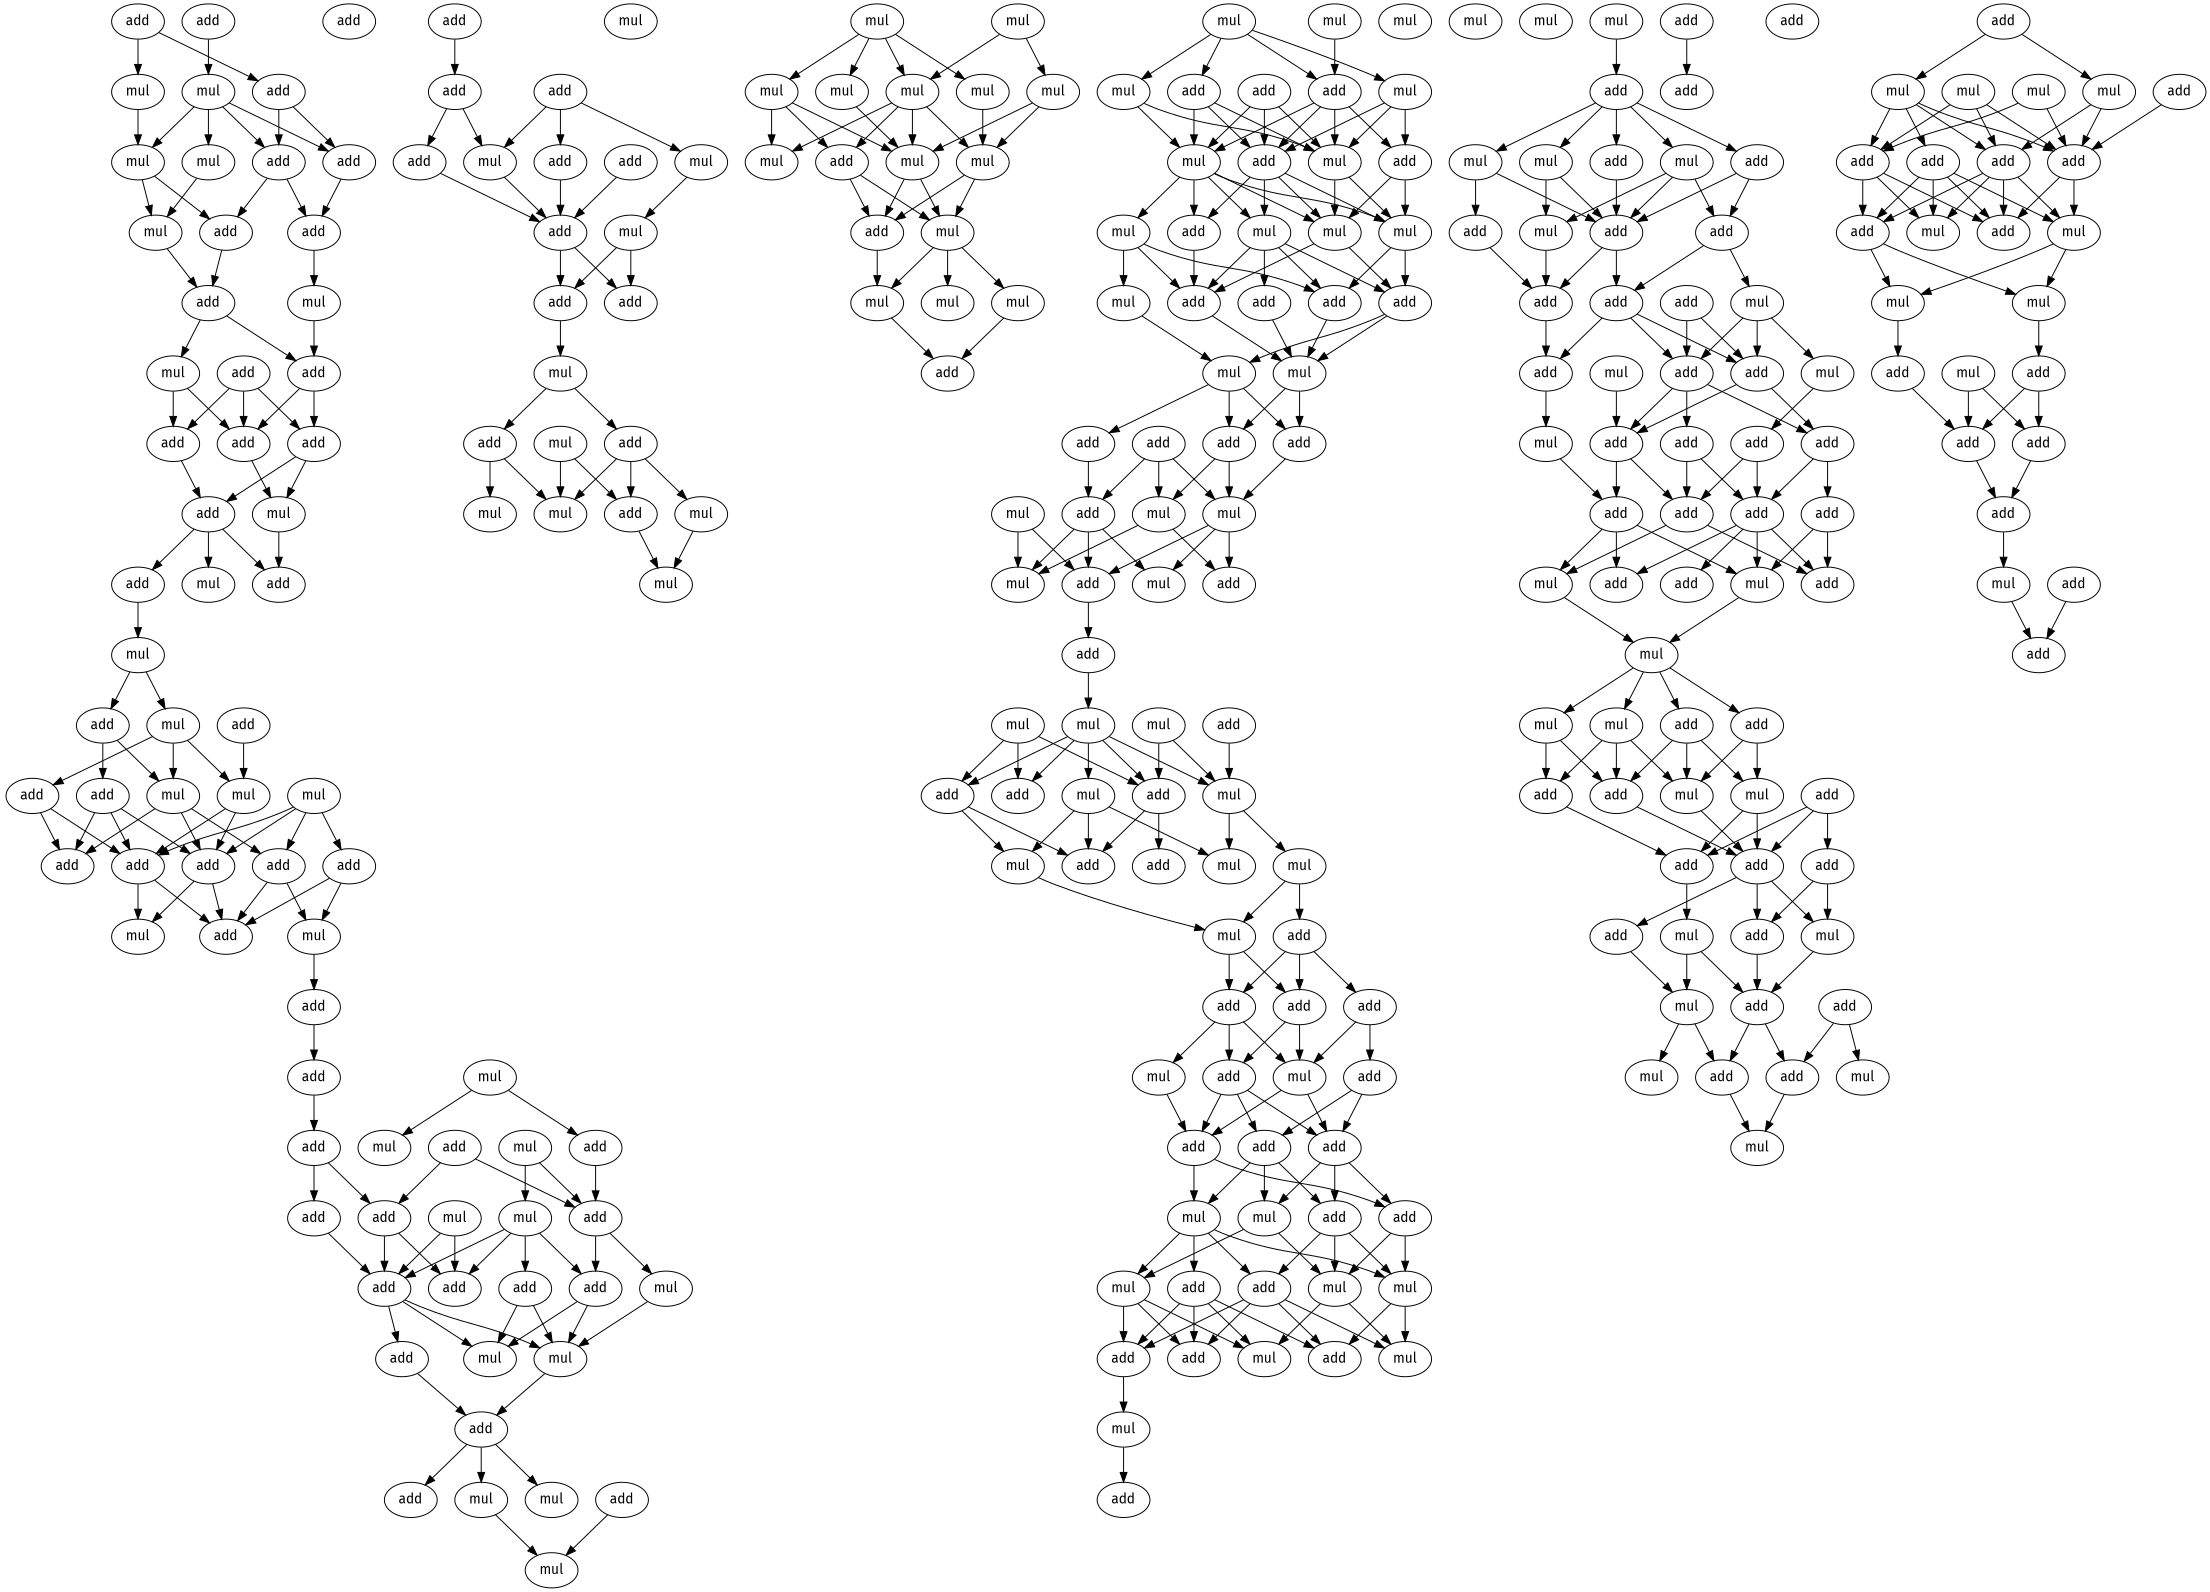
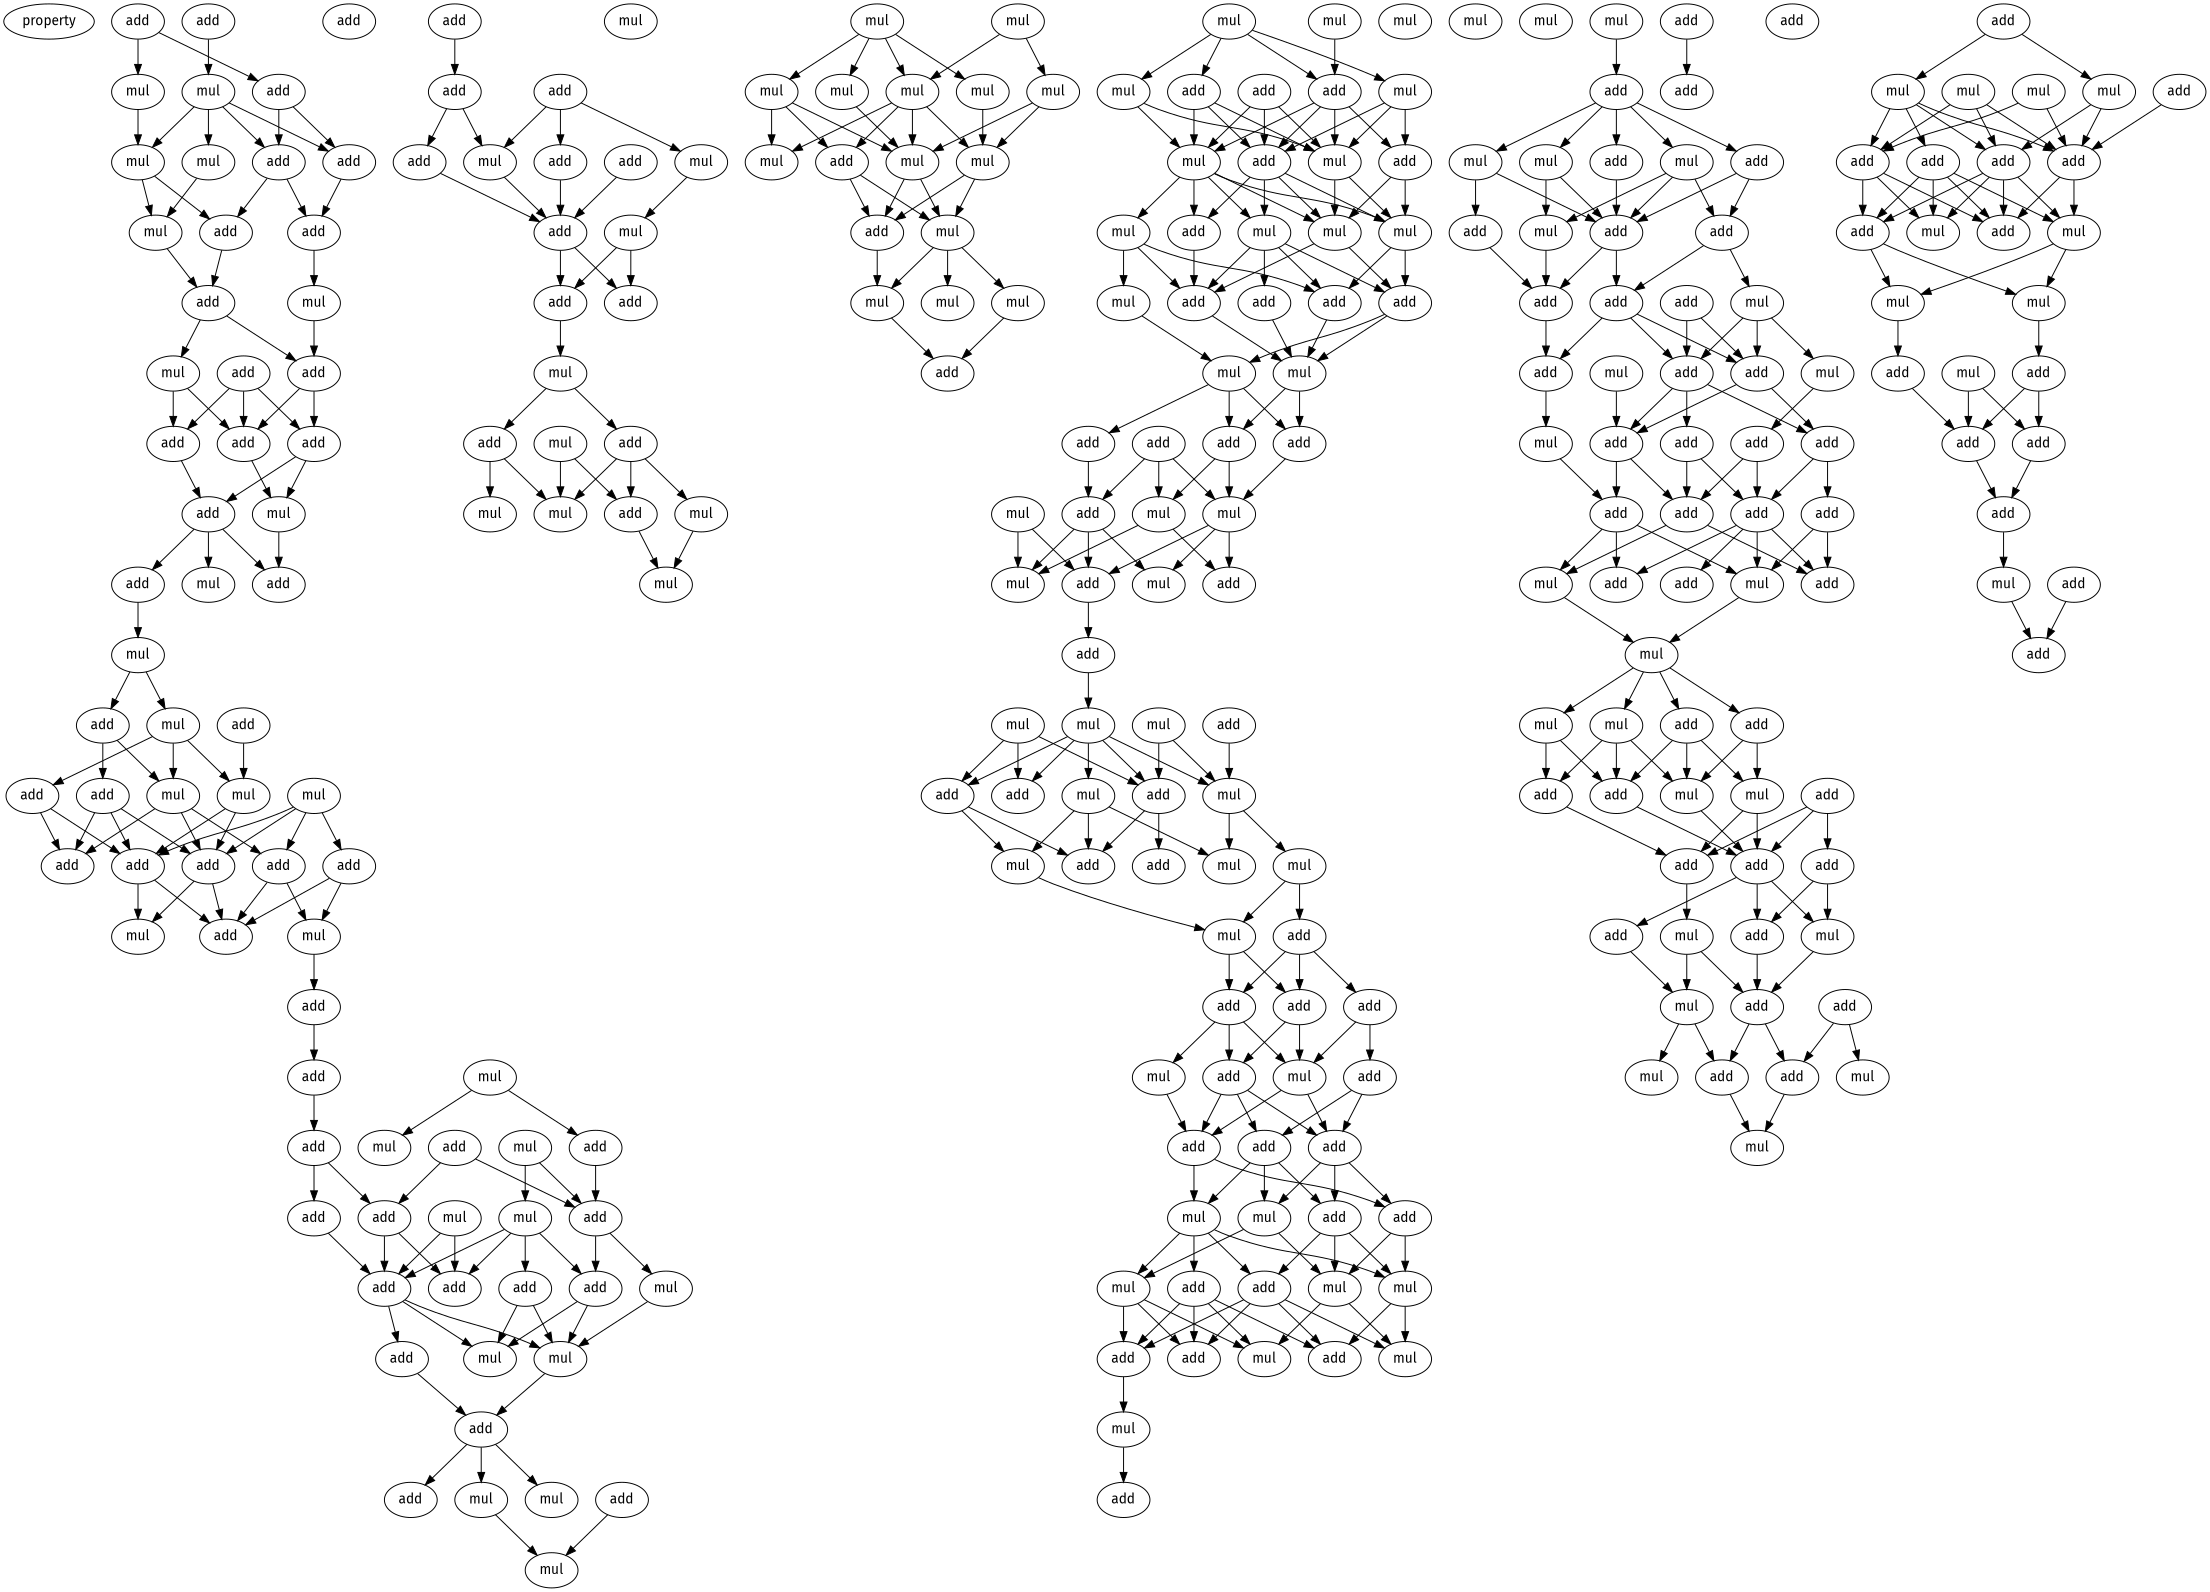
node "property": added
